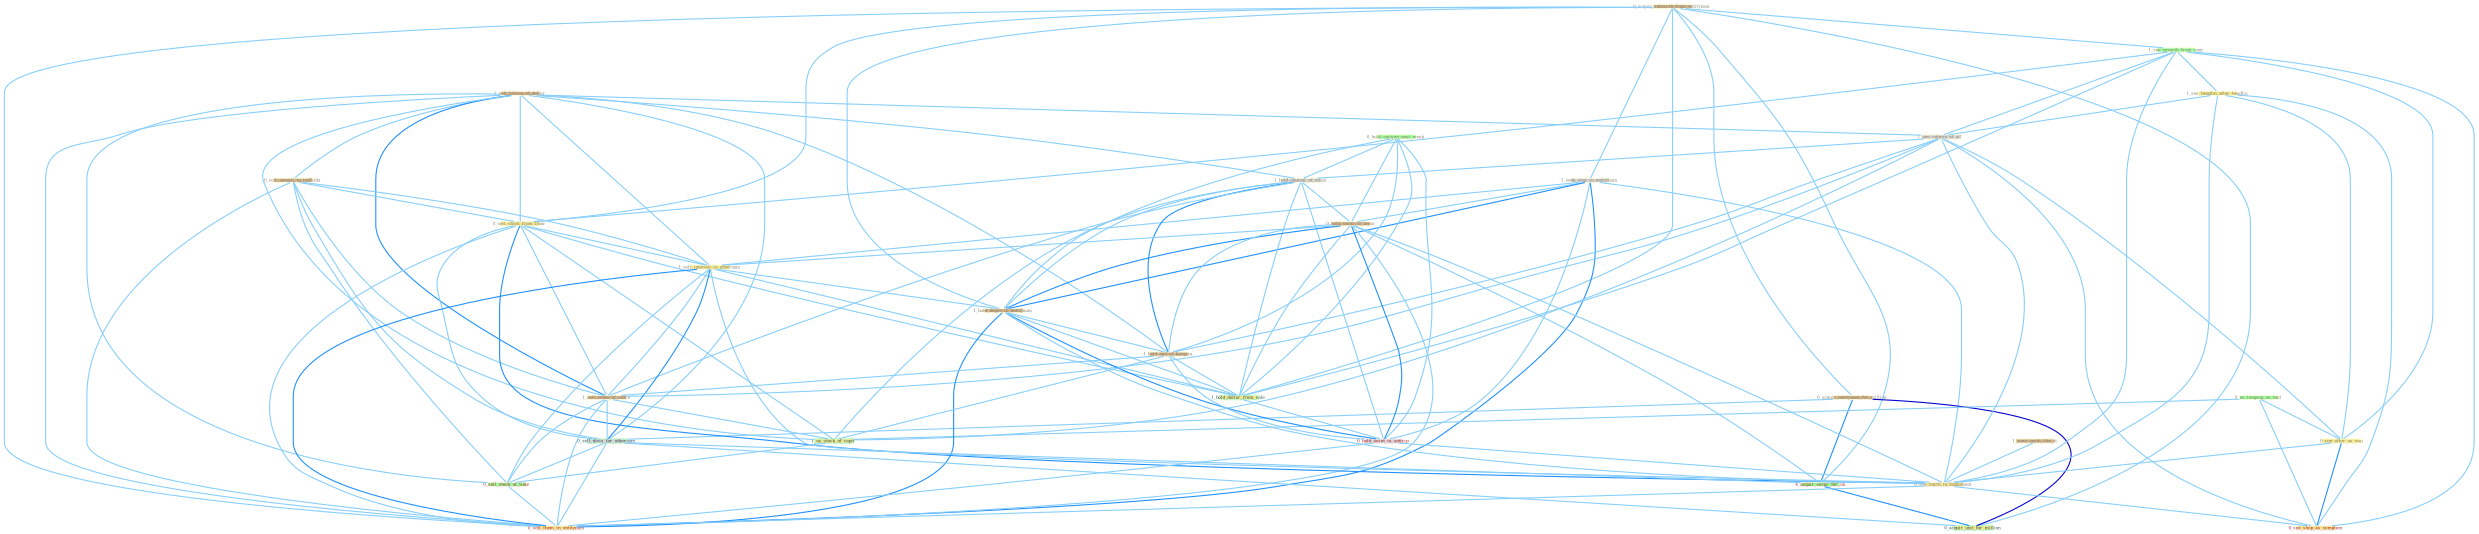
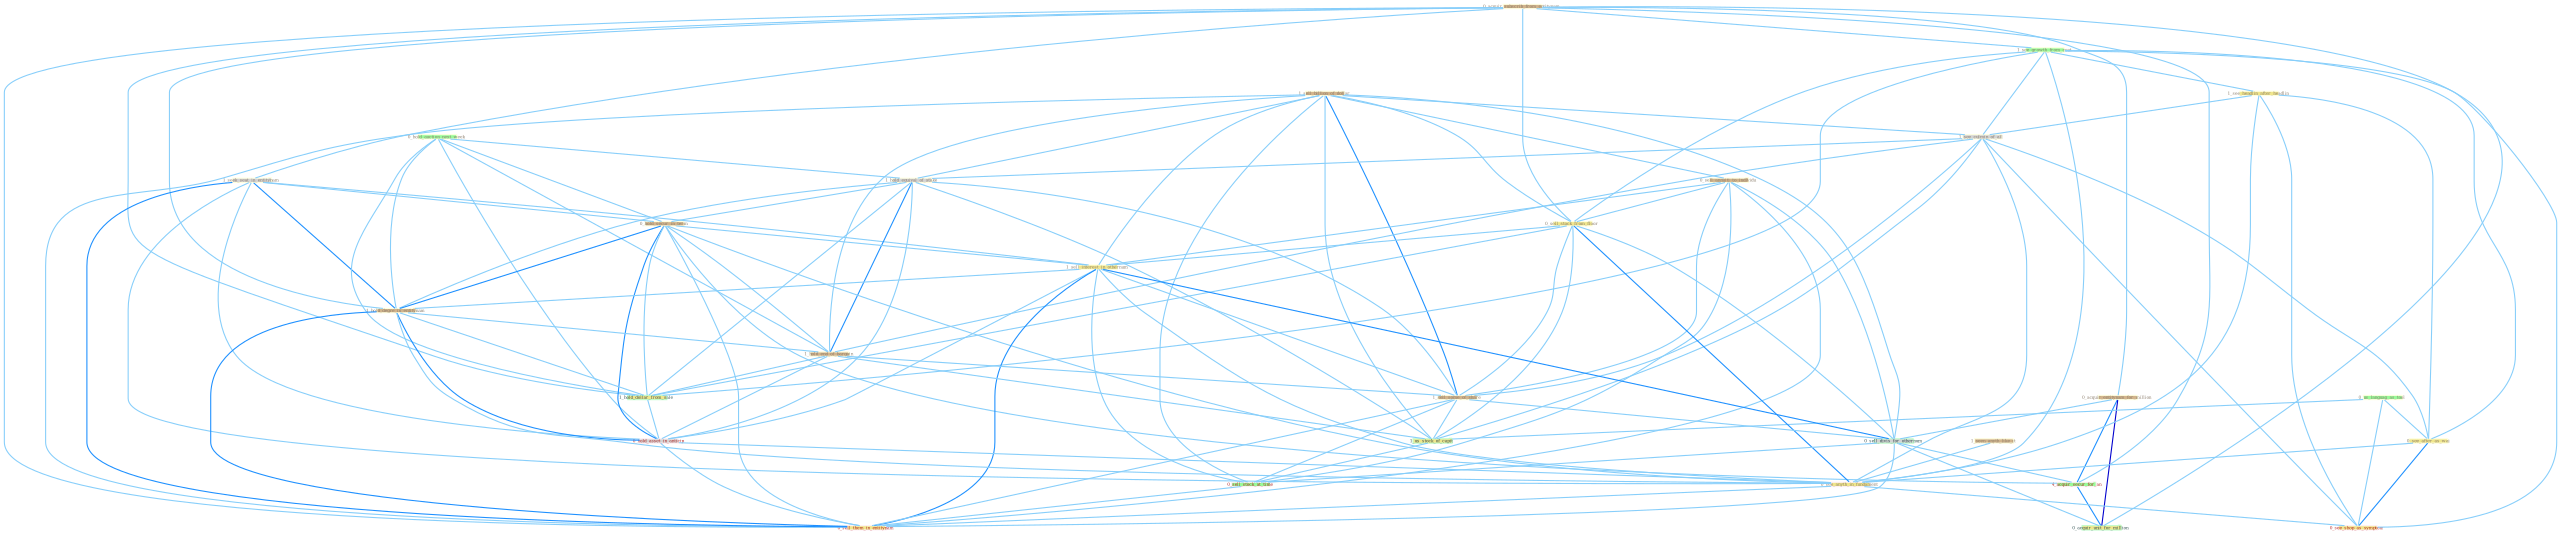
edge "1_sell_interest_in_othernum" -- "1_hold_dollar_from_sale": now "1_sell_interest_in_othernum" -- "0_hold_asset_in_anticip"
edge "0_sell_stock_from_floor" -- "0_sell_them_in_entitynam": removed
